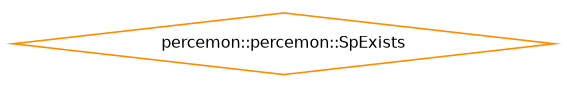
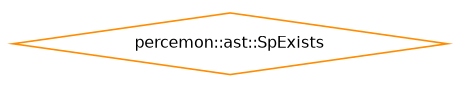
node "percemon::percemon::SpExists": label "percemon::percemon::SpExists" -> "percemon::ast::SpExists"
